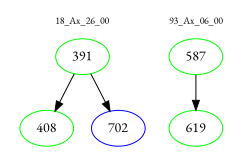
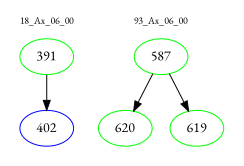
cluster "18_Ax_26_00": label "18_Ax_26_00" -> "18_Ax_06_00"
node "408": removed
node "702": label "702" -> "402"
node "620": added
